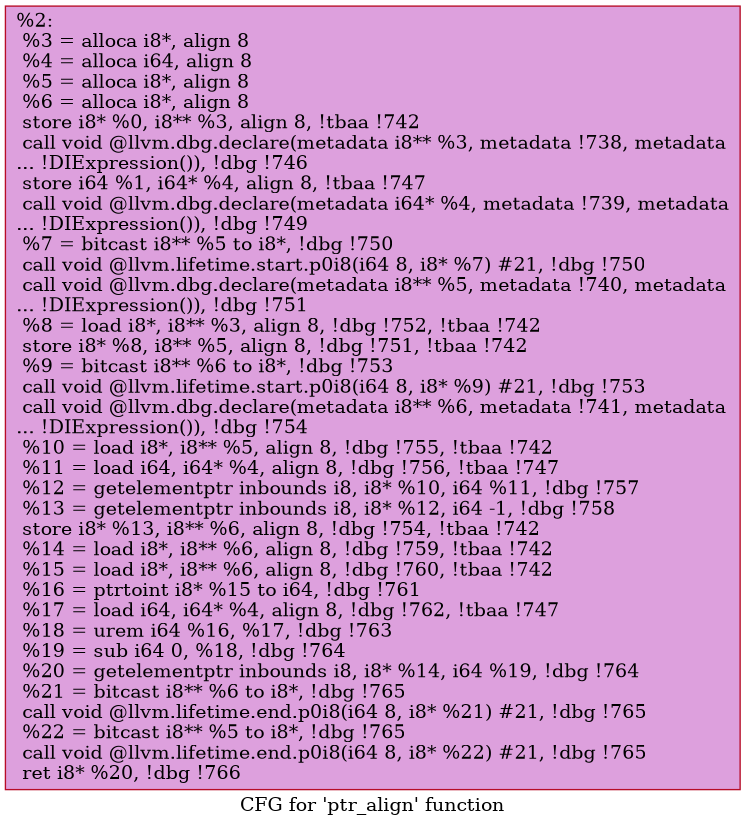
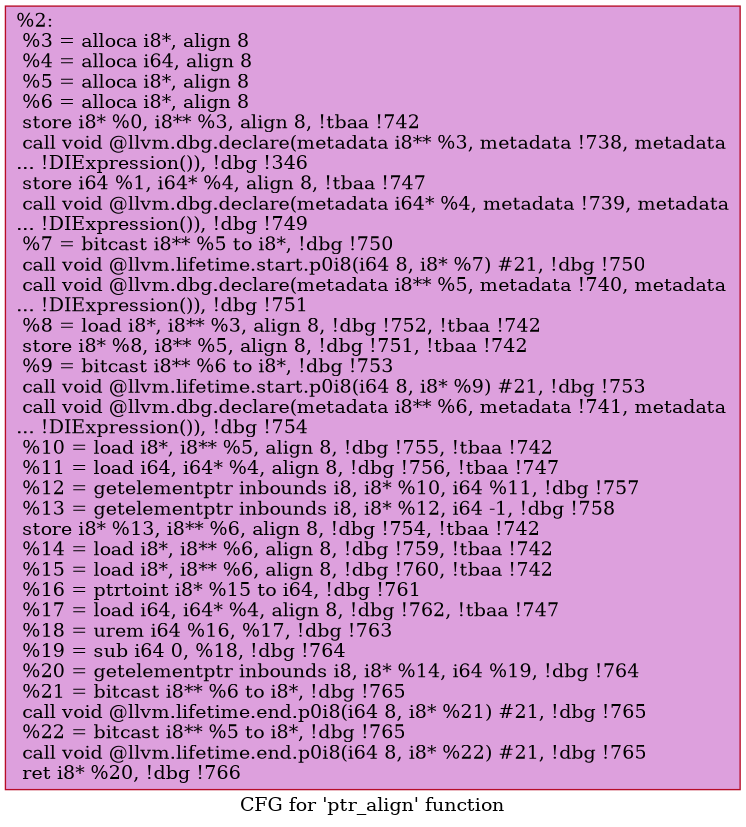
node "%2:": text "... !DIExpression()), !dbg !746" -> "... !DIExpression()), !dbg !346"
